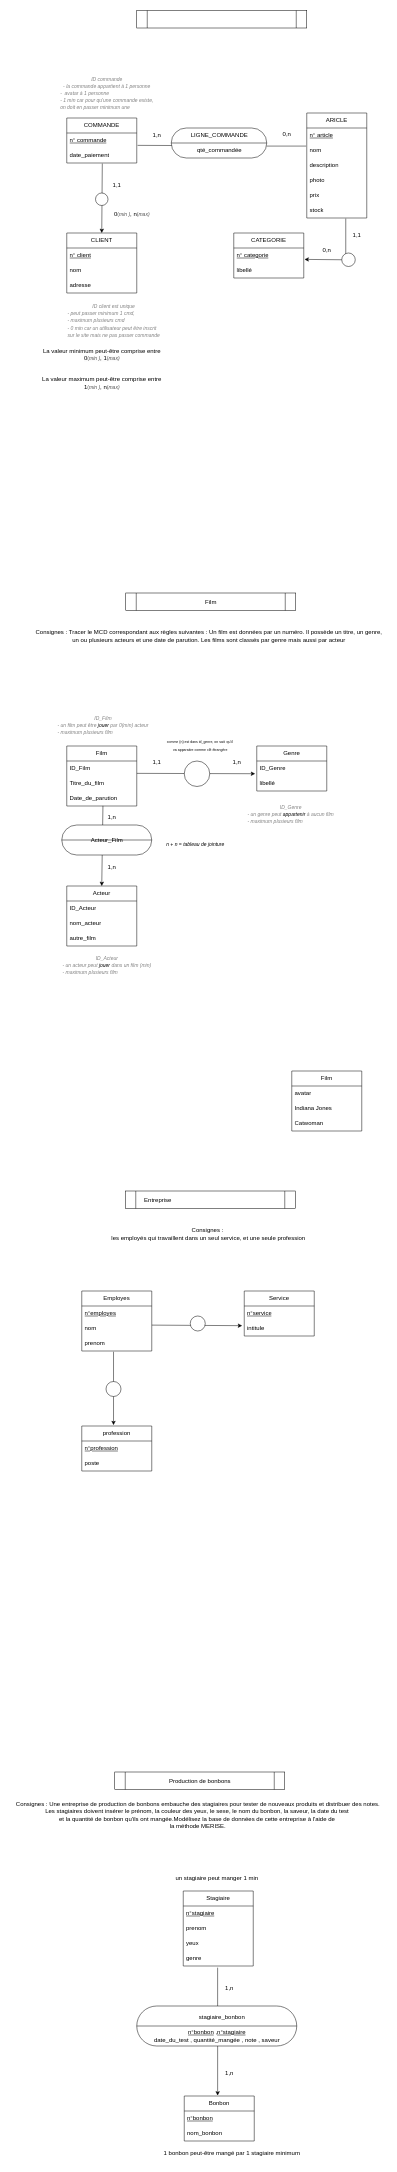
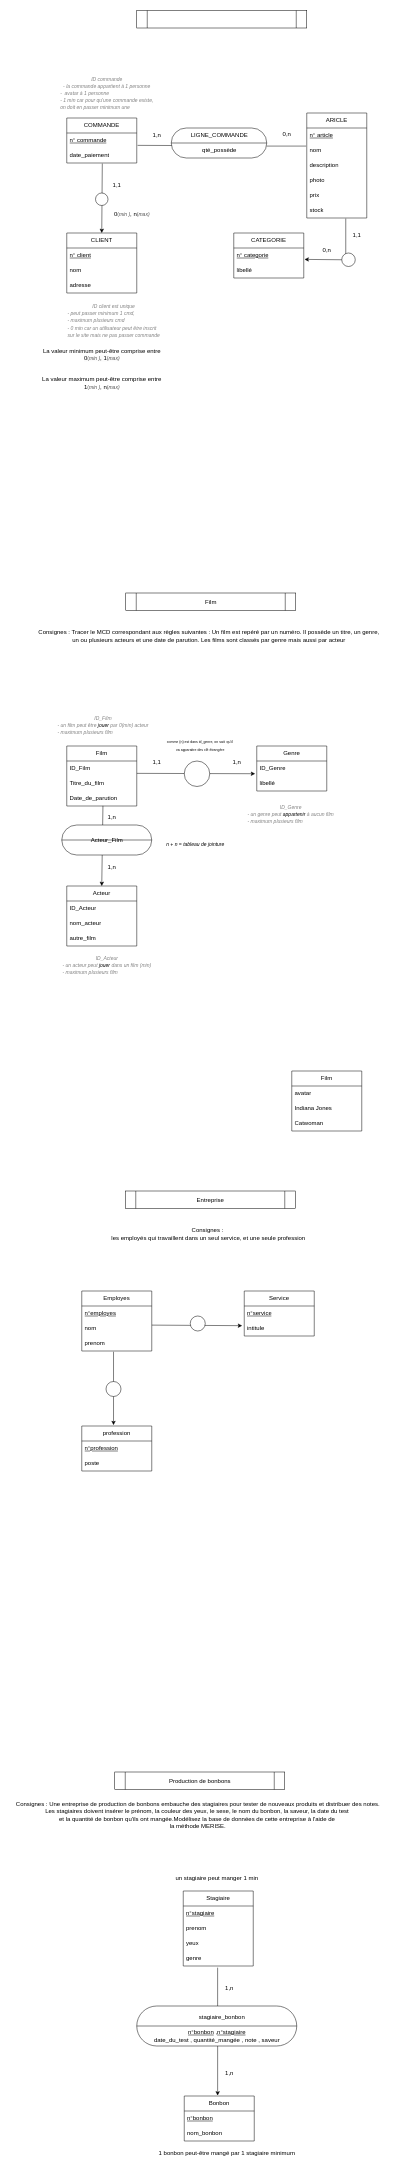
node "qté_commandée": label "qté_commandée" -> "qté_possède"
node "Consignes : Tracer le MCD correspondant aux règles suivantes : Un film est données par un numéro. Il possède un titre, un genre, un ou plusieurs acteurs et une date de parution. Les films sont classés par genre mais aussi par acteur": label "Consignes : Tracer le MCD correspondant aux règles suivantes : Un film est données par un numéro. Il possède un titre, un genre, un ou plusieurs acteurs et une date de parution. Les films sont classés par genre mais aussi par acteur" -> "Consignes : Tracer le MCD correspondant aux règles suivantes : Un film est repéré par un numéro. Il possède un titre, un genre, un ou plusieurs acteurs et une date de parution. Les films sont classés par genre mais aussi par acteur"
node "comme (n) est dans id_genre, on sait qu'il va apparaitre comme clé étrangère": label "comme (n) est dans id_genre, on sait qu'il va apparaitre comme clé étrangère" -> "comme (n) est dans id_genre, on sait qu'il va apparaitre des clé étrangère"
node "Entreprise": moved (158, 1200) -> (210, 1200)
node "1 bonbon peut-être mangé par 1 stagiaire minimum": moved (232, 2153) -> (227, 2153)
